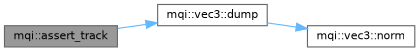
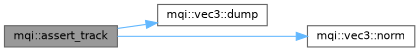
edge "mqi::vec3::dump" -> "mqi::vec3::norm": now "mqi::assert_track" -> "mqi::vec3::norm"
